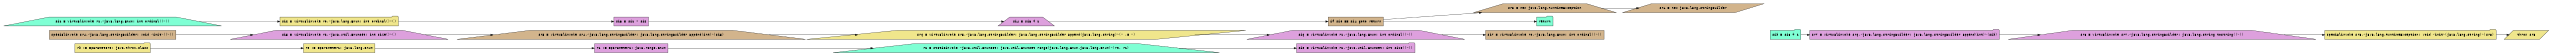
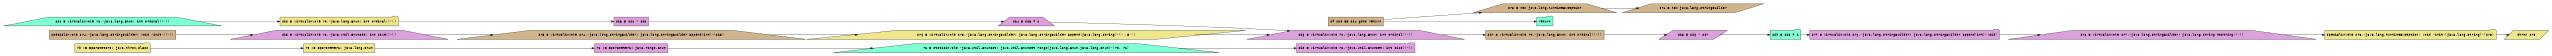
edge "$i4 = $i3 + 1" -> "if $i0 == $i4 goto return": now "$i4 = $i3 + 1" -> "$i6 = virtualinvoke r1.<java.lang.Enum: int ordinal()>()"
node "$i8 = $i6 - $i7": added
